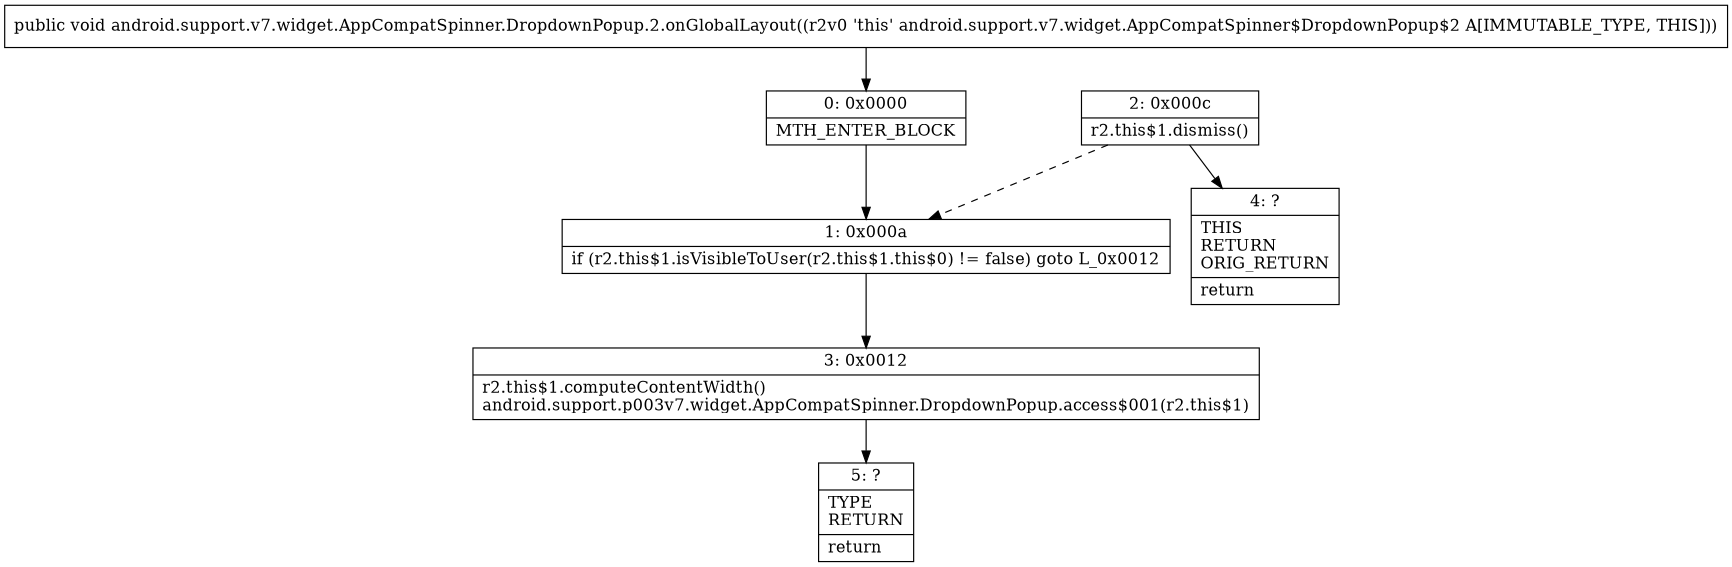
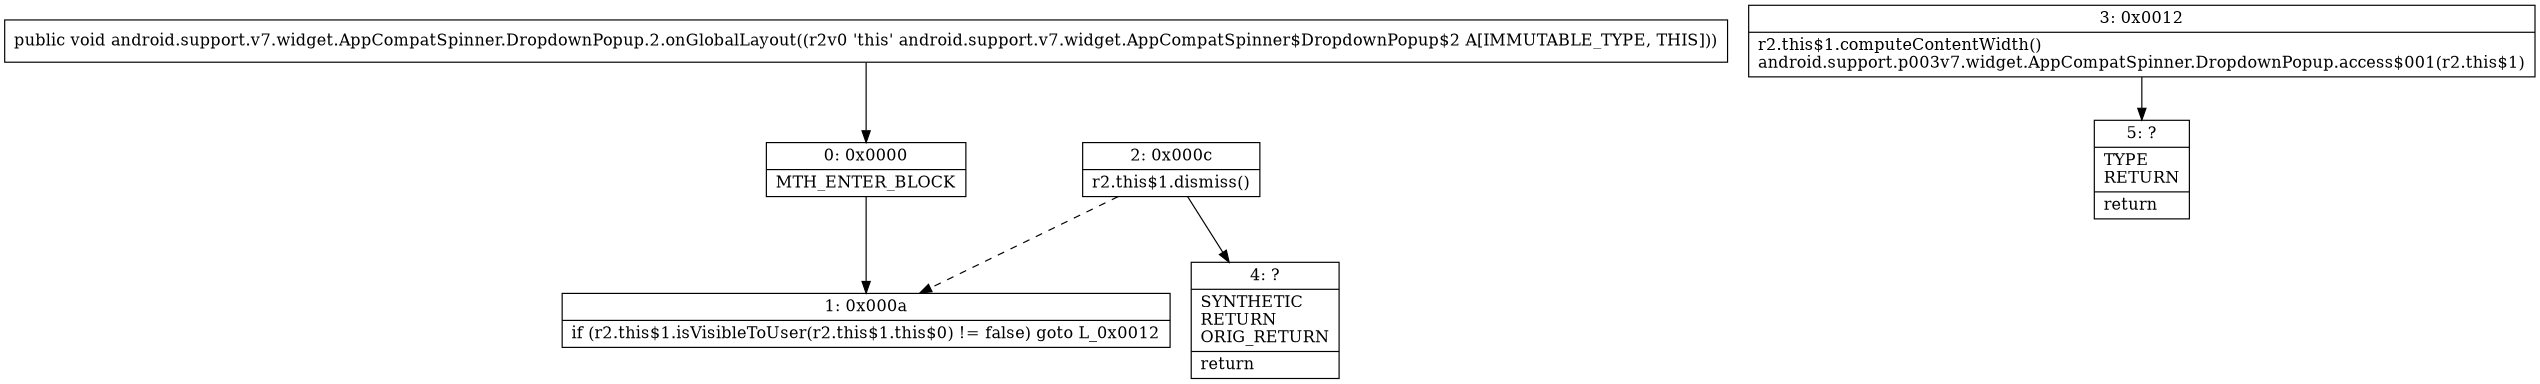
node "4: ?": text "THIS" -> "SYNTHETIC"
edge "1: 0x000a" -> "3: 0x0012": removed
